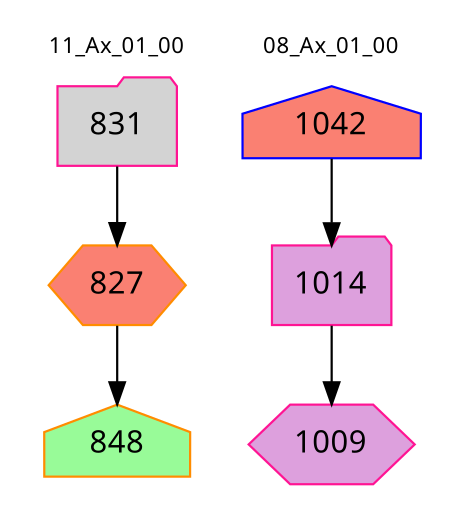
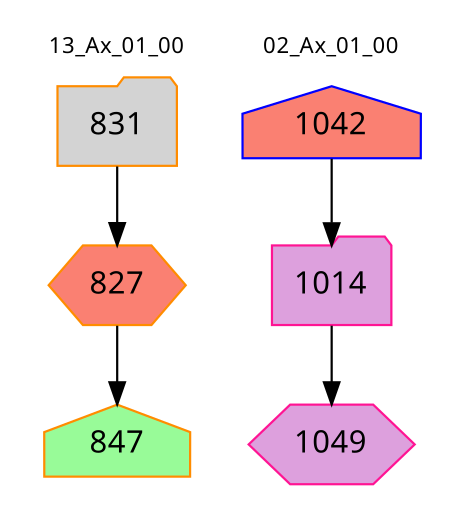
cluster "11_Ax_01_00": label "11_Ax_01_00" -> "13_Ax_01_00"
cluster "08_Ax_01_00": label "08_Ax_01_00" -> "02_Ax_01_00"
node "831": color deeppink -> darkorange
node "848": label "848" -> "847"
node "1009": label "1009" -> "1049"
